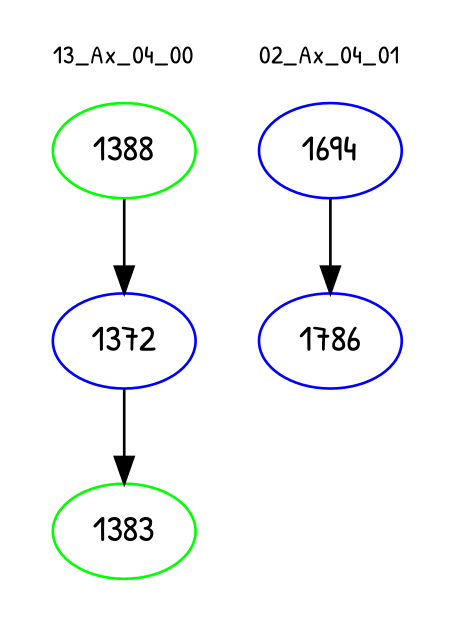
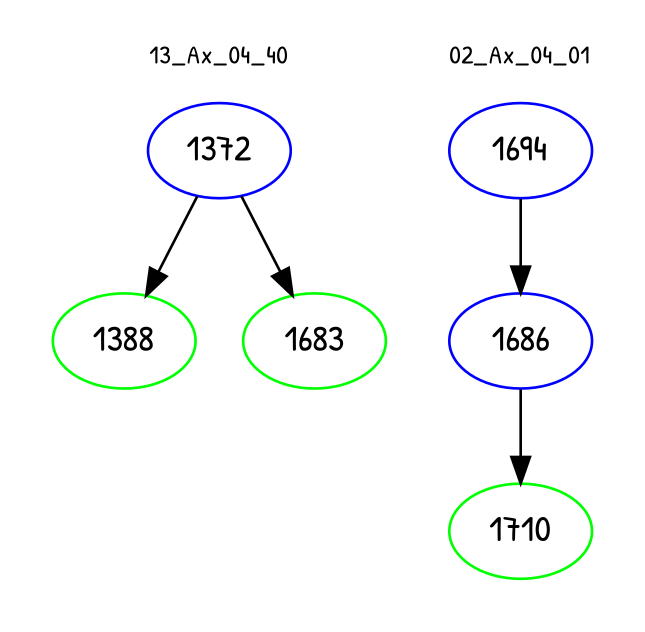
cluster "13_Ax_04_00": label "13_Ax_04_00" -> "13_Ax_04_40"
edge "1388" -> "1372": reversed
node "1786": label "1786" -> "1686"
node "1383": label "1383" -> "1683"
node "1710": added
